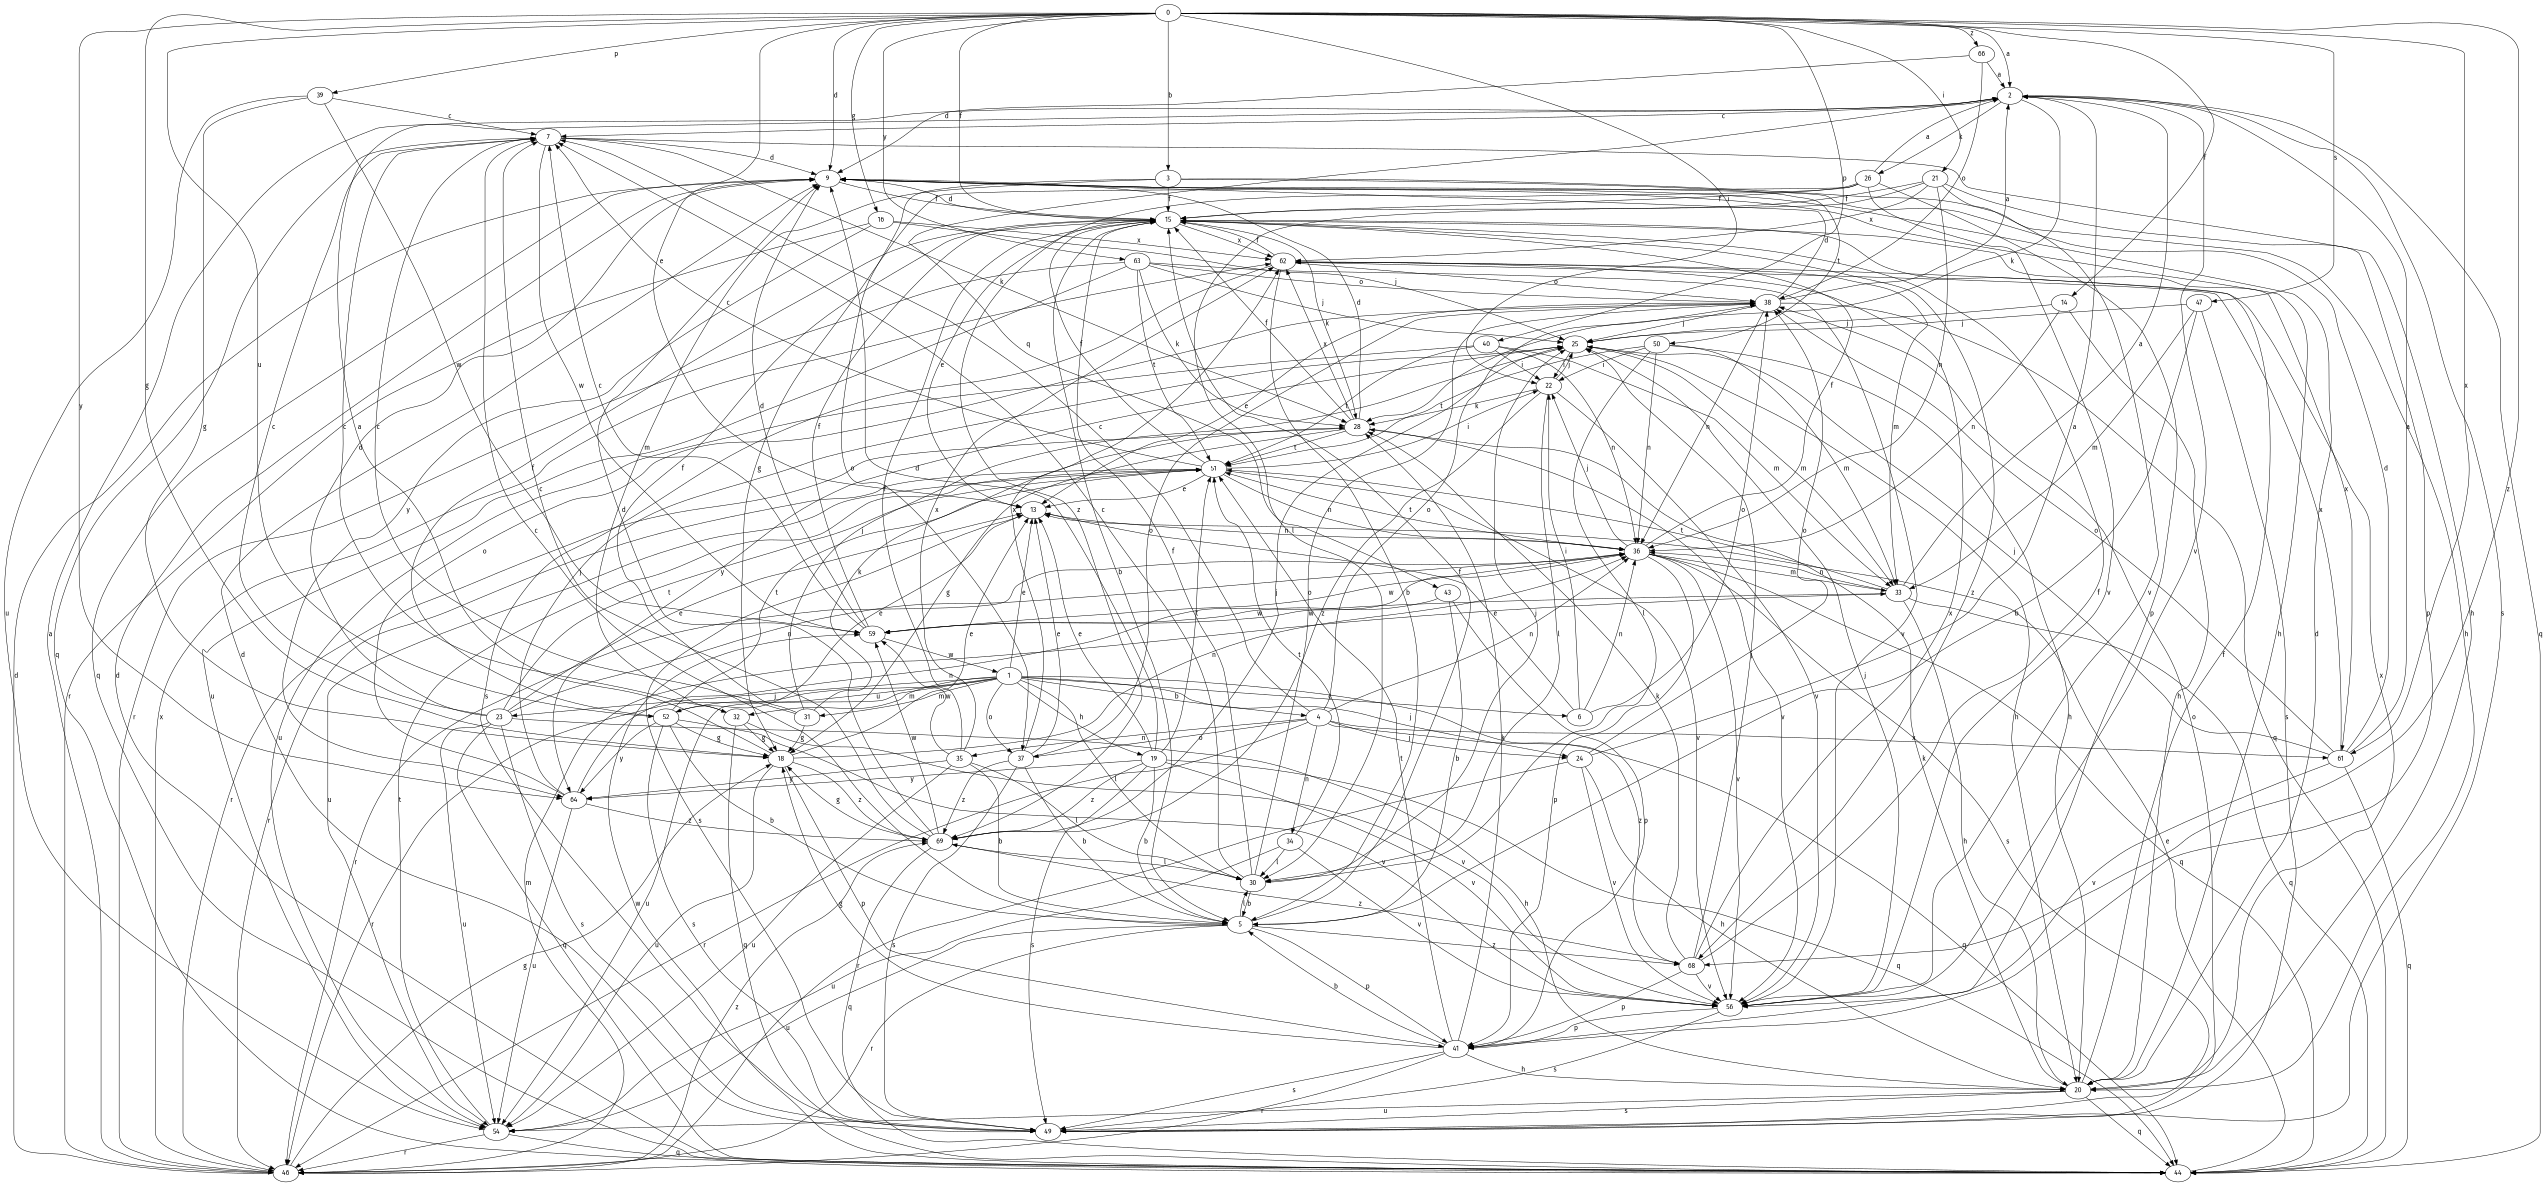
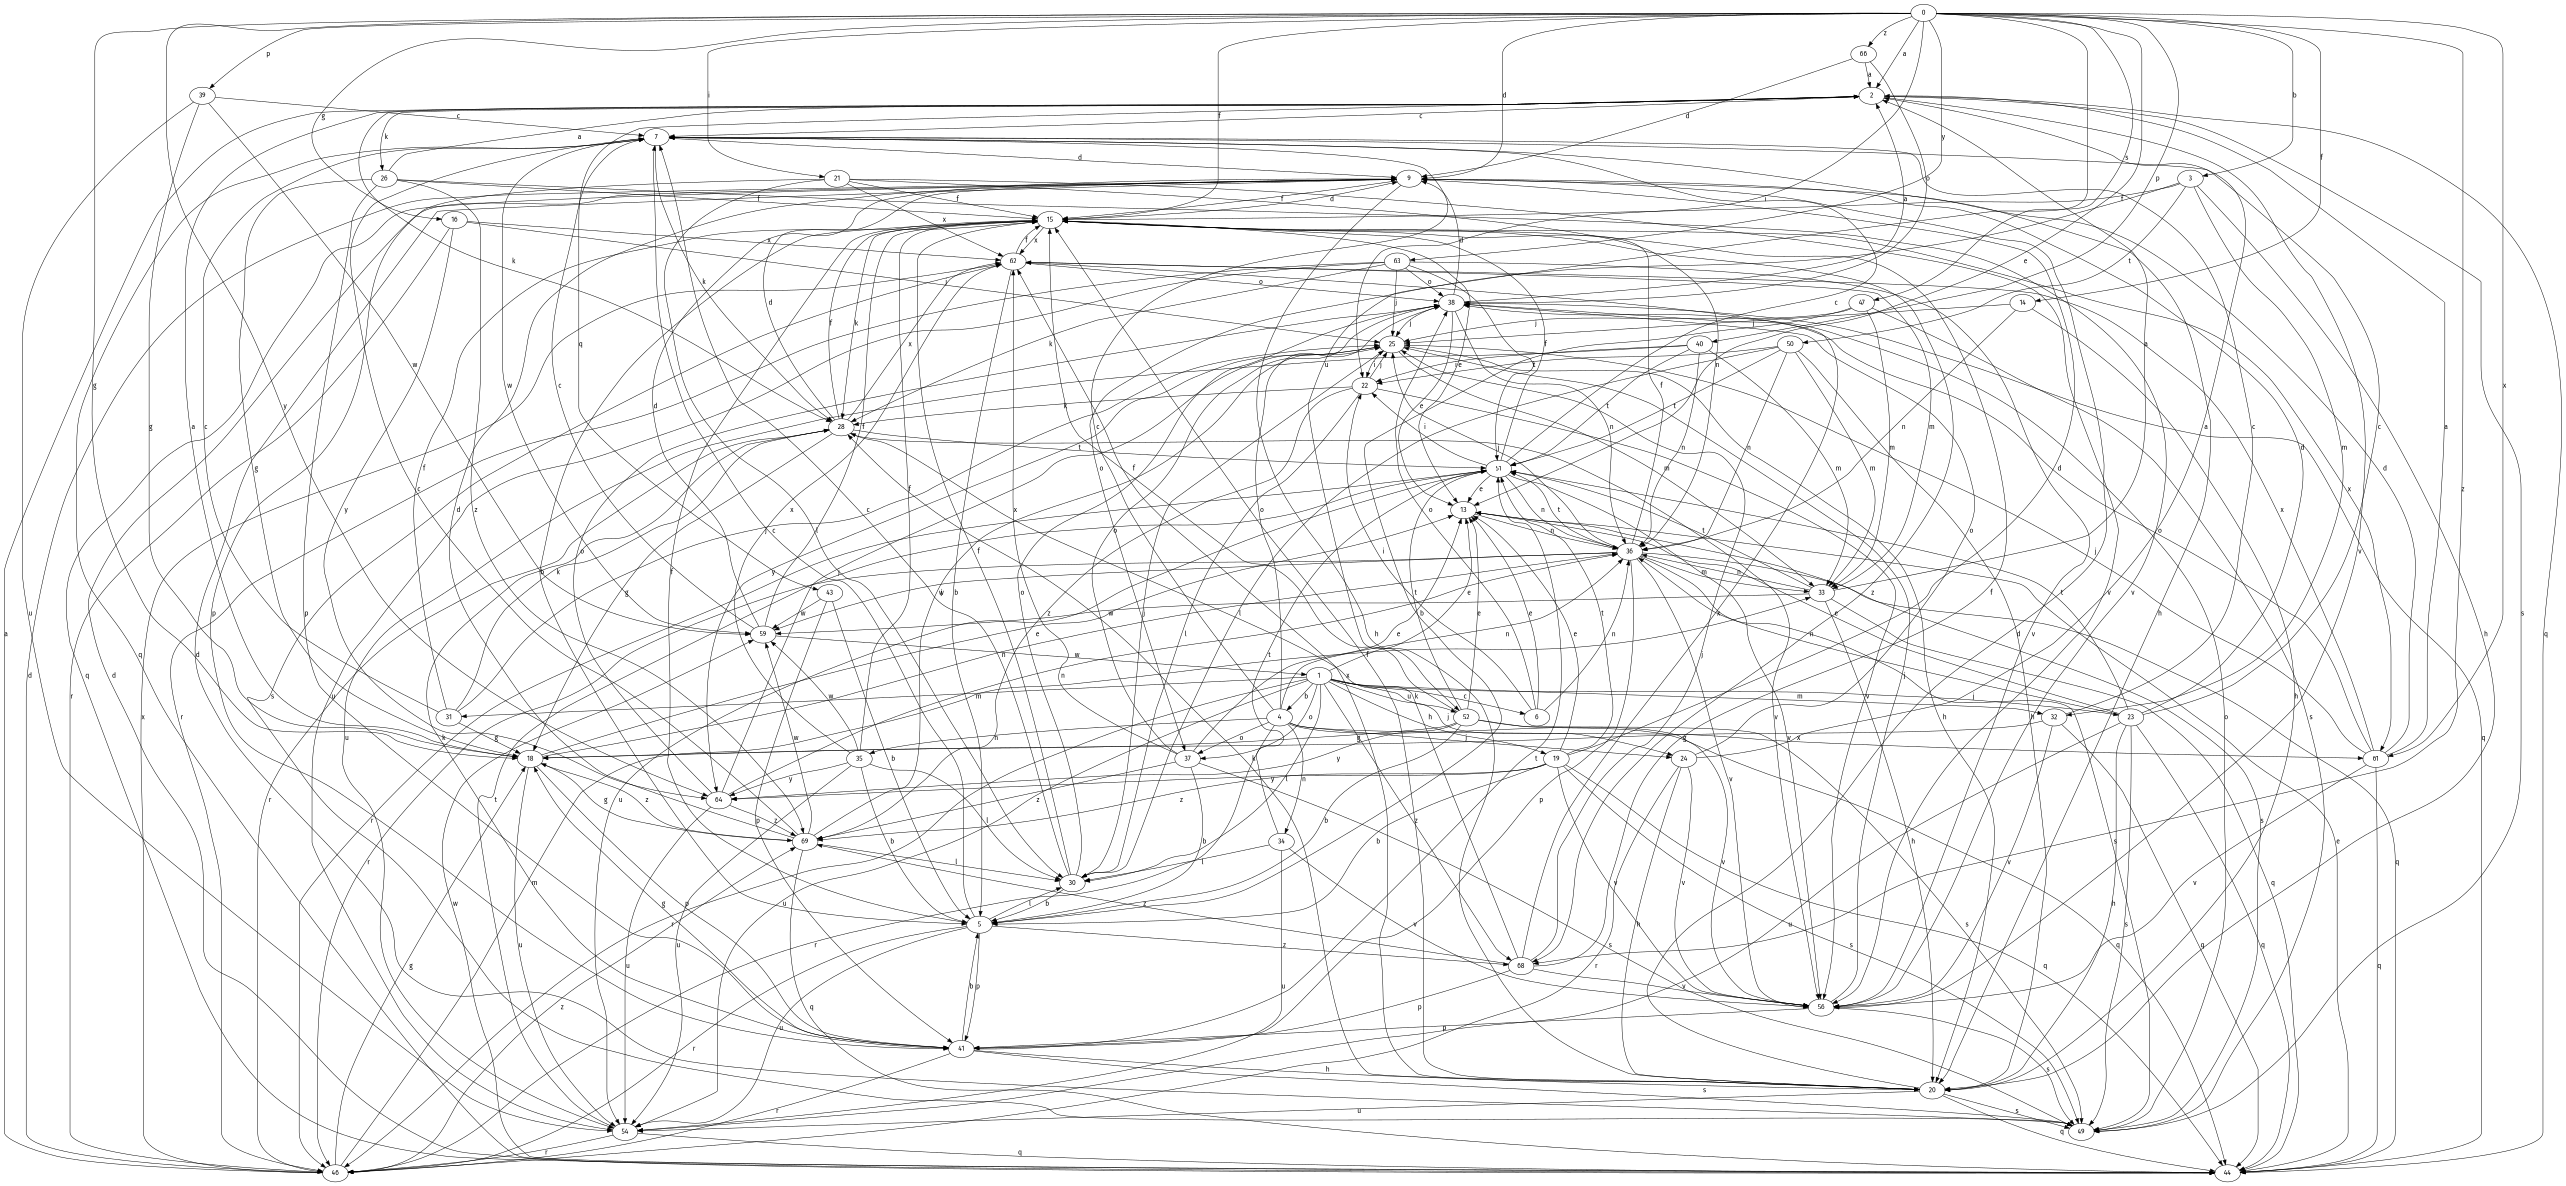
edge "36" -> "22": now "36" -> "25"
